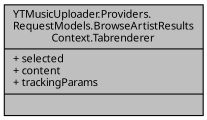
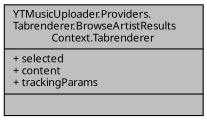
node "YTMusicUploader.Providers.": text "RequestModels.BrowseArtistResults" -> "Tabrenderer.BrowseArtistResults"
